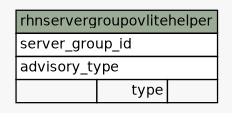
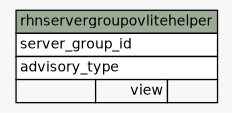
node "rhnservergroupovlitehelper": text "type" -> "view"
